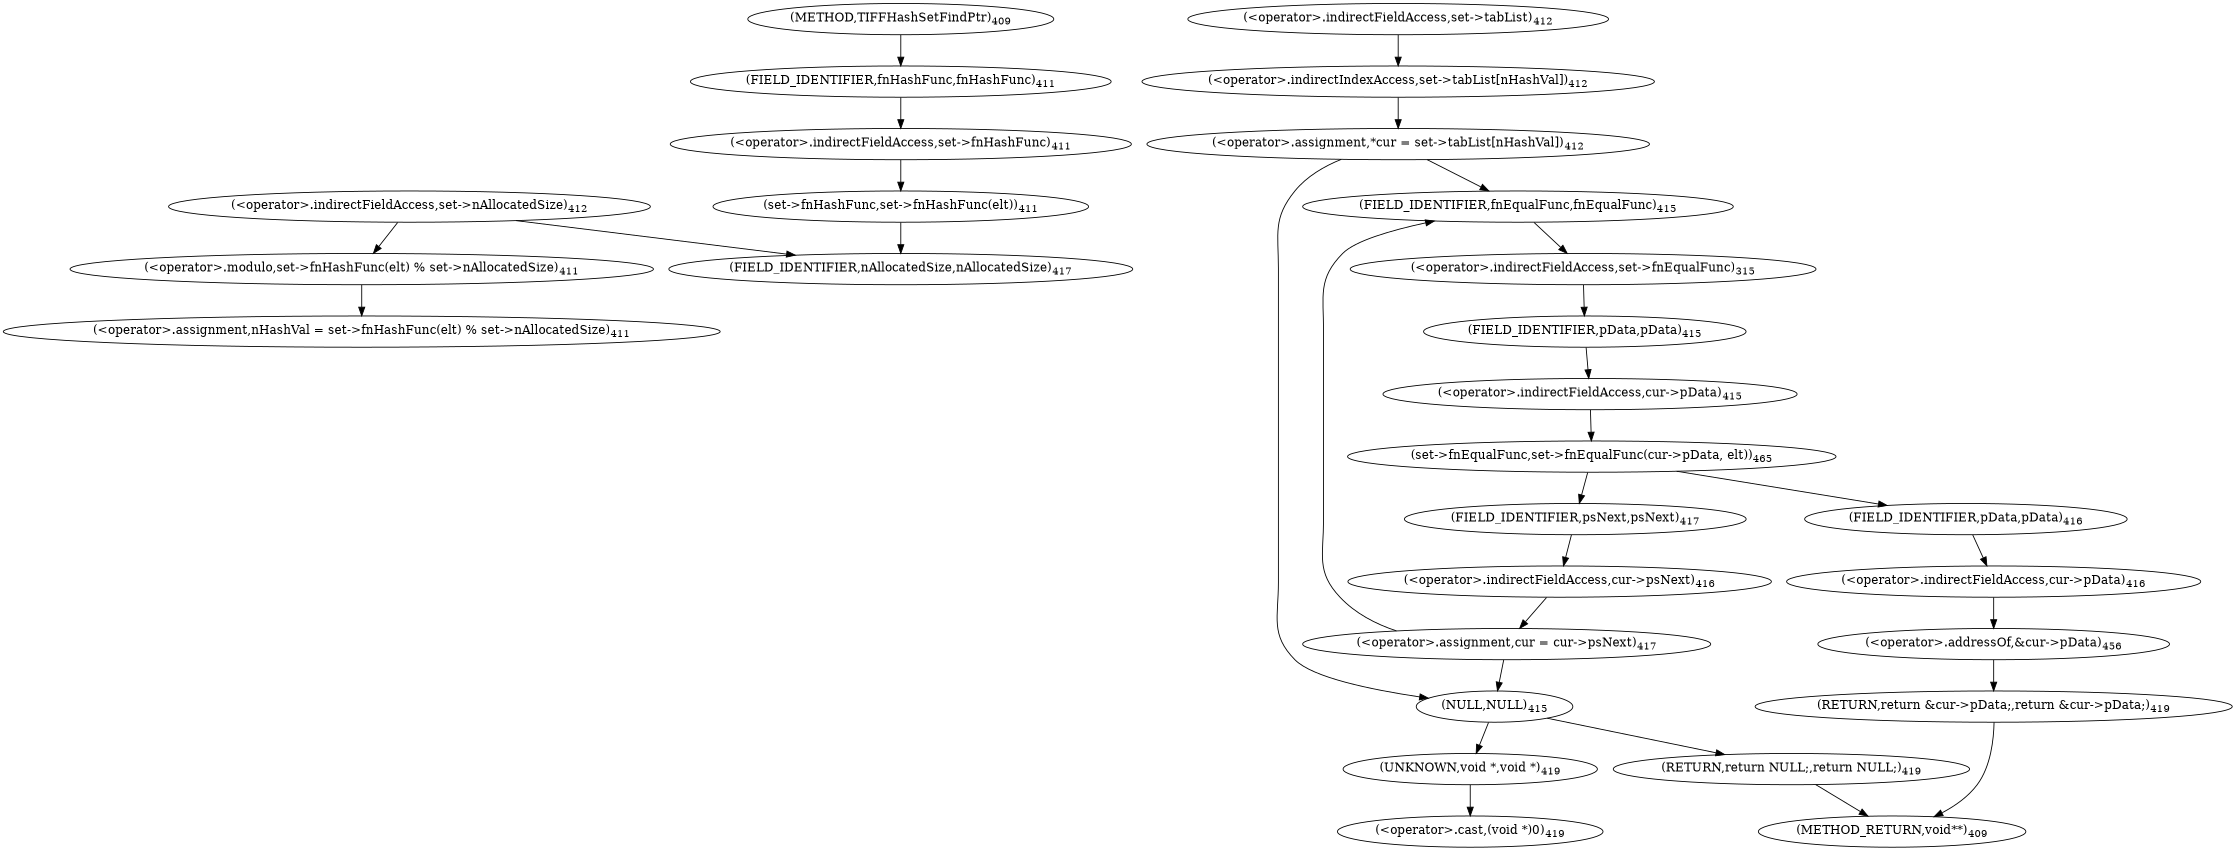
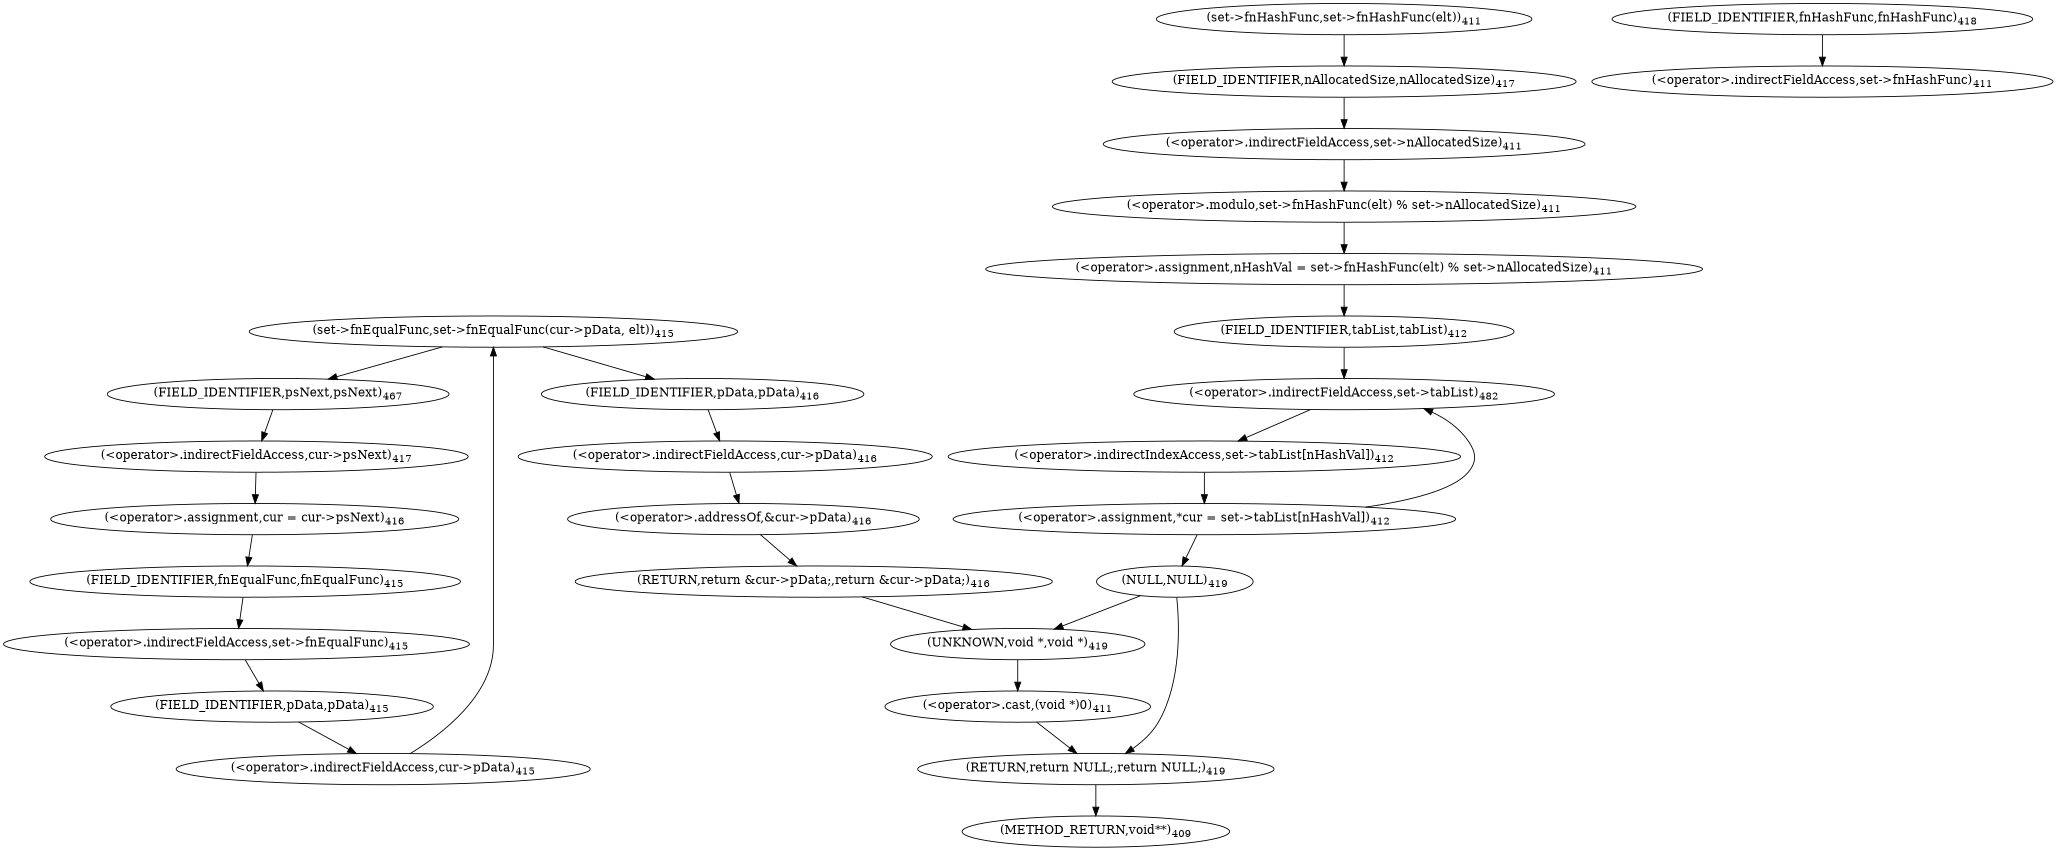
node "(<operator>.indirectFieldAccess,set->tabList)": text "412" -> "482"
node "(METHOD,TIFFHashSetFindPtr)": removed
node "(FIELD_IDENTIFIER,fnHashFunc,fnHashFunc)": text "411" -> "418"
edge "(<operator>.indirectFieldAccess,set->fnHashFunc)" -> "(set->fnHashFunc,set->fnHashFunc(elt))": removed
edge "(<operator>.assignment,*cur = set->tabList[nHashVal])" -> "(FIELD_IDENTIFIER,fnEqualFunc,fnEqualFunc)": now "(<operator>.assignment,*cur = set->tabList[nHashVal])" -> "(<operator>.indirectFieldAccess,set->tabList)"
node "(<operator>.indirectFieldAccess,set->nAllocatedSize)": text "412" -> "411"
edge "(<operator>.indirectFieldAccess,set->nAllocatedSize)" -> "(FIELD_IDENTIFIER,nAllocatedSize,nAllocatedSize)": reversed
node "(<operator>.indirectFieldAccess,set->fnEqualFunc)": text "315" -> "415"
node "(FIELD_IDENTIFIER,tabList,tabList)": added
node "(set->fnEqualFunc,set->fnEqualFunc(cur->pData, elt))": text "465" -> "415"
node "(FIELD_IDENTIFIER,psNext,psNext)": text "417" -> "467"
node "(<operator>.indirectFieldAccess,cur->psNext)": text "416" -> "417"
node "(<operator>.assignment,cur = cur->psNext)": text "417" -> "416"
node "(<operator>.addressOf,&cur->pData)": text "456" -> "416"
edge "(<operator>.assignment,cur = cur->psNext)" -> "(NULL,NULL)": removed
node "(NULL,NULL)": text "415" -> "419"
node "(RETURN,return &cur->pData;,return &cur->pData;)": text "419" -> "416"
edge "(<operator>.cast,(void *)0)" -> "(RETURN,return NULL;,return NULL;)": added
edge "(RETURN,return &cur->pData;,return &cur->pData;)" -> "(METHOD_RETURN,void**)": now "(RETURN,return &cur->pData;,return &cur->pData;)" -> "(UNKNOWN,void *,void *)"
node "(<operator>.cast,(void *)0)": text "419" -> "411"
